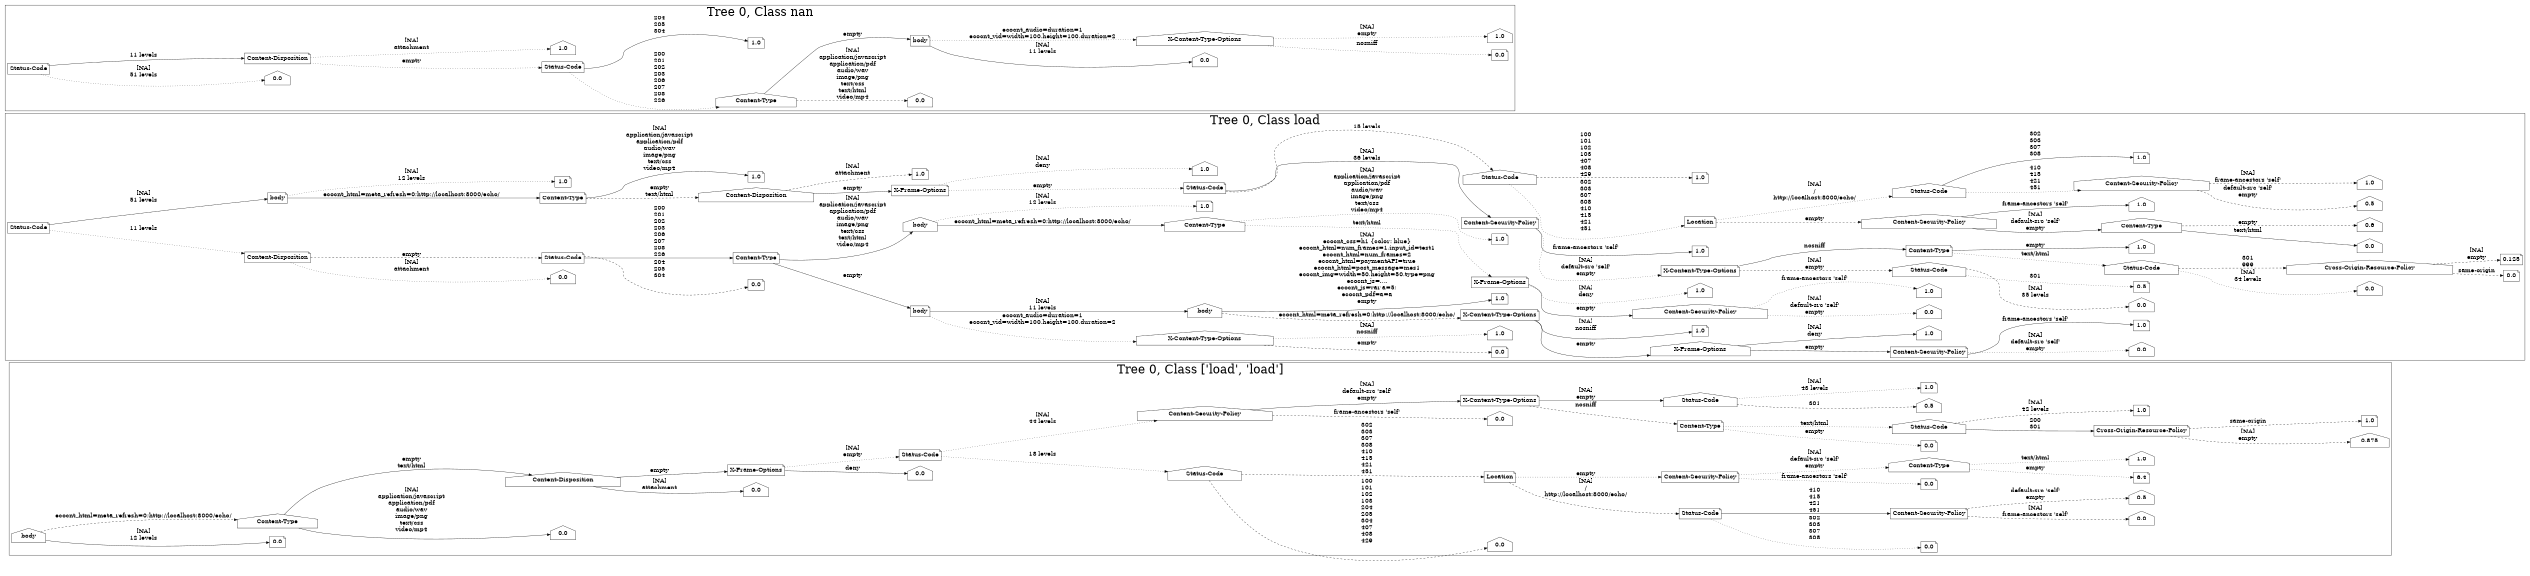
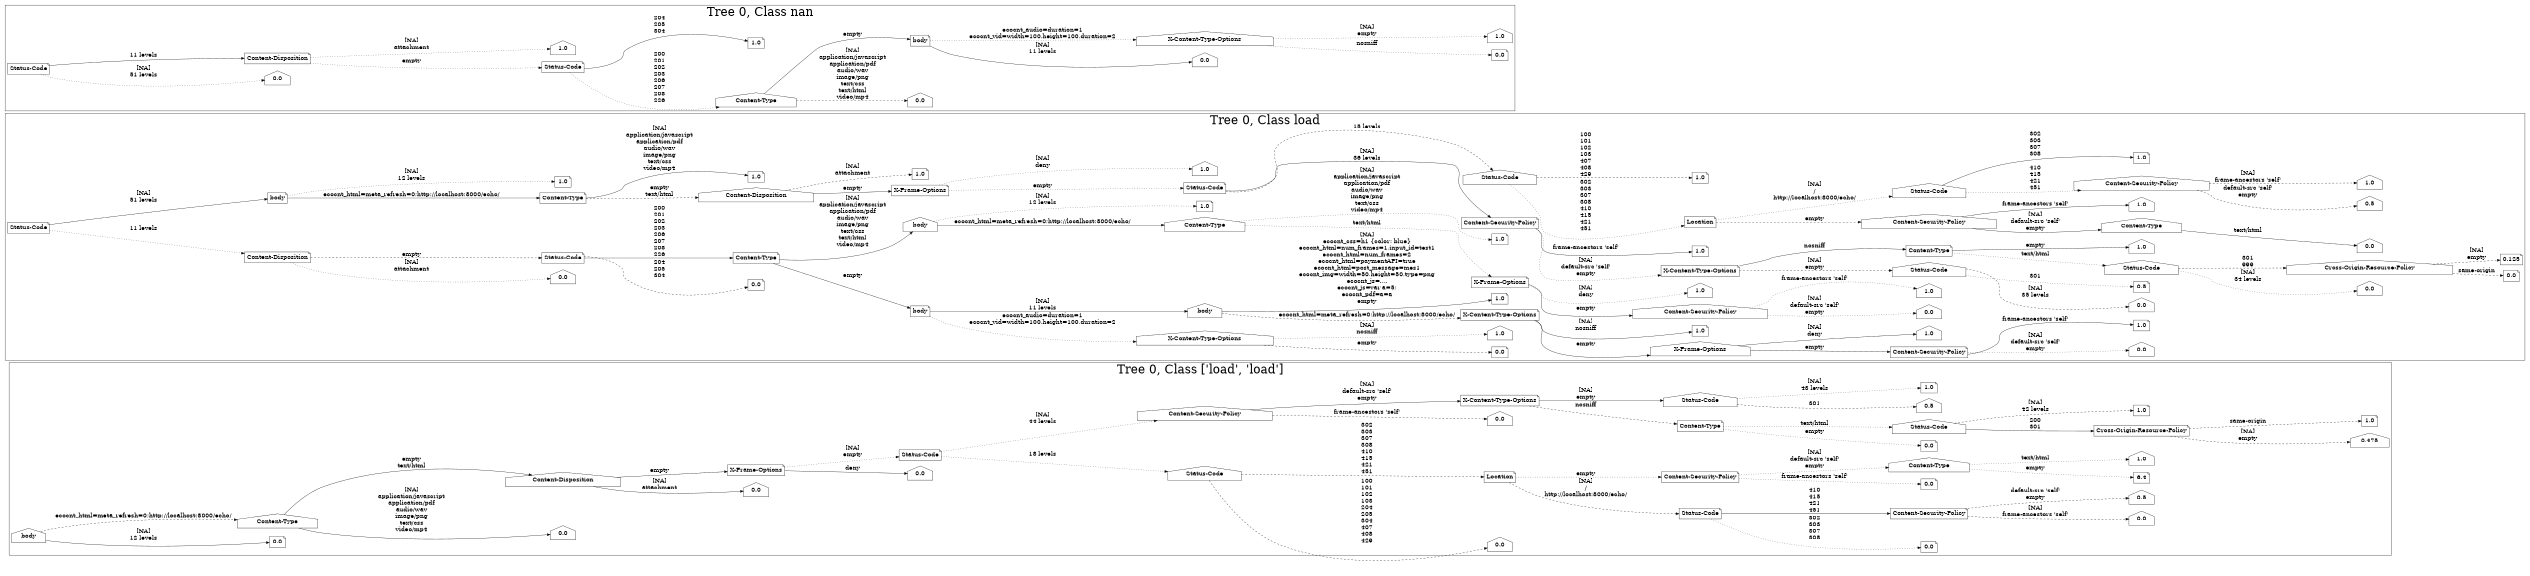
node "0.6": removed
node "0.875": label "0.875" -> "0.475"
